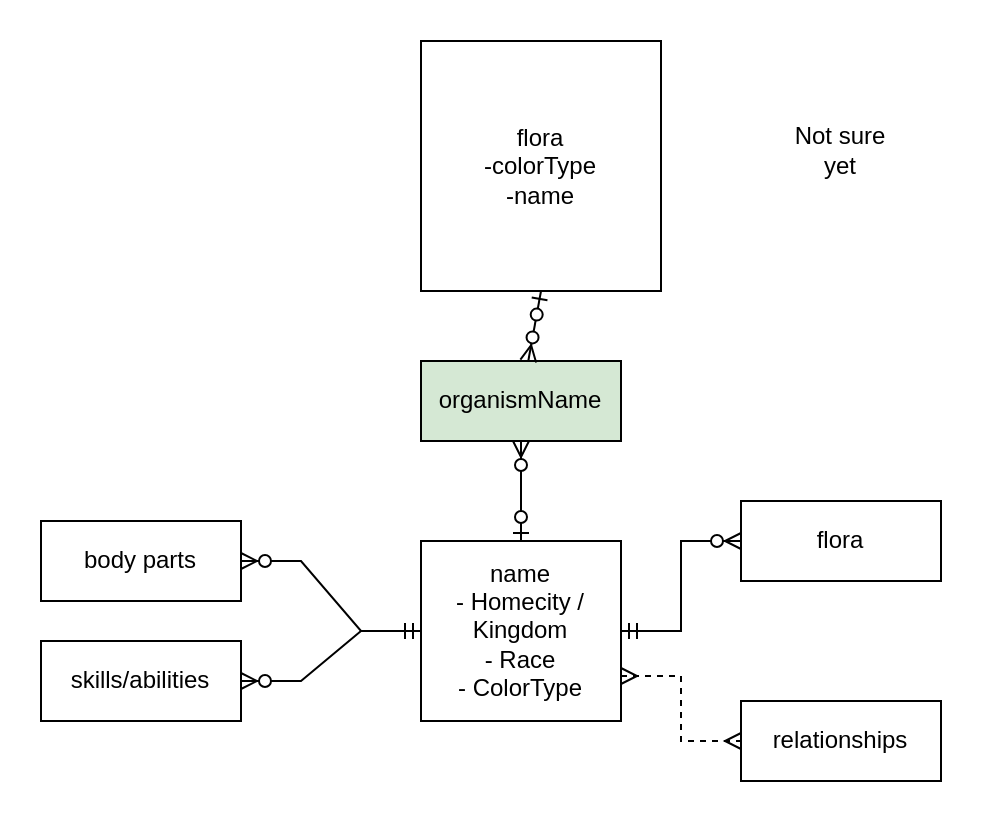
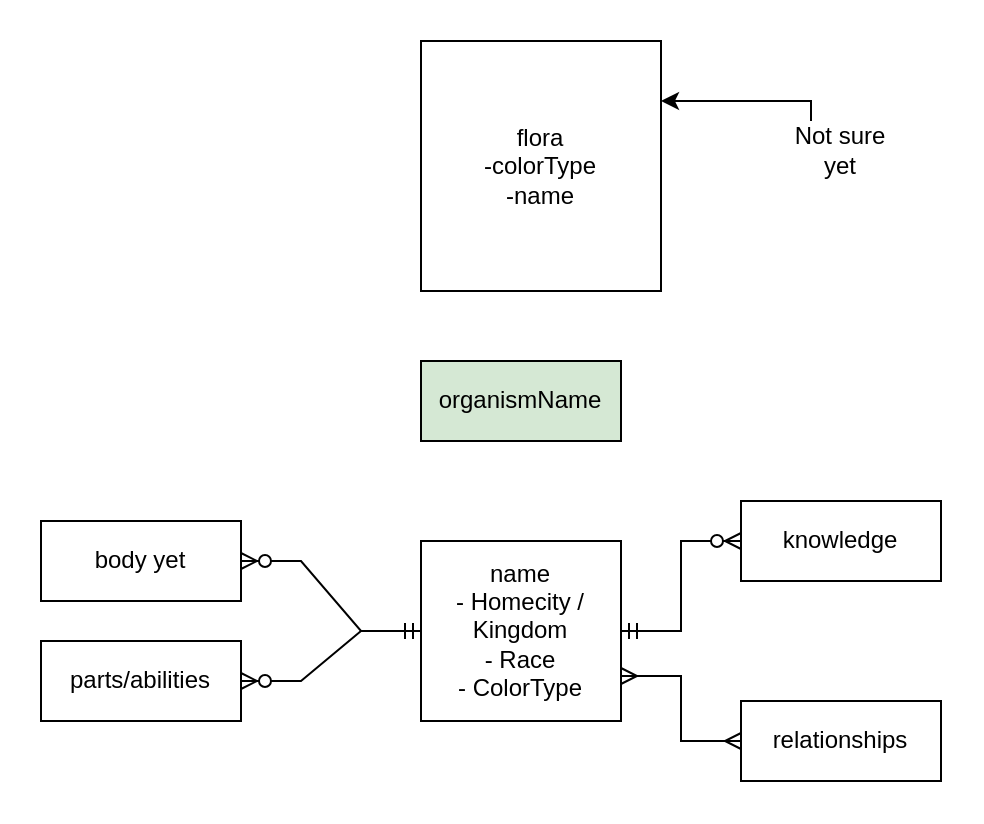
edge "Not sure yet" -> "flora -colorType -name": added
edge "flora -colorType -name" -- "organismName": removed
edge "organismName" -- "name - Homecity / Kingdom - Race - ColorType": removed
node "flora": label "flora" -> "knowledge"
node "body parts": label "body parts" -> "body yet"
node "skills/abilities": label "skills/abilities" -> "parts/abilities"
edge "name - Homecity / Kingdom - Race - ColorType" -- "relationships": style dashed -> solid
